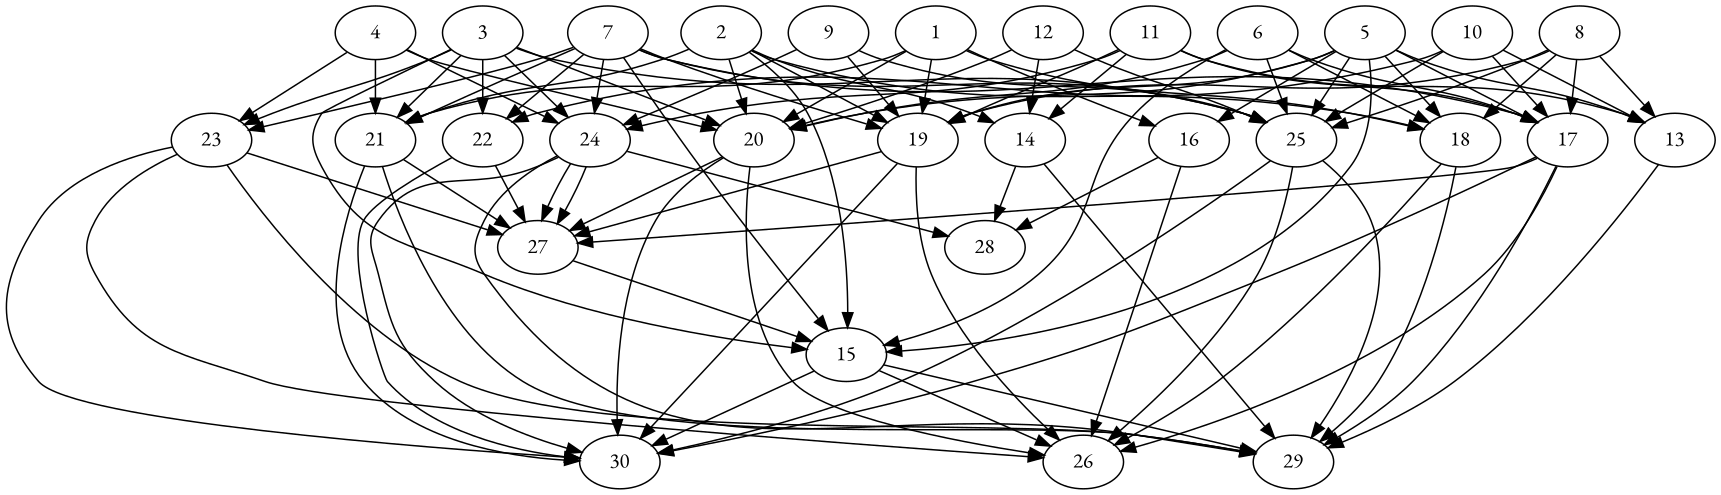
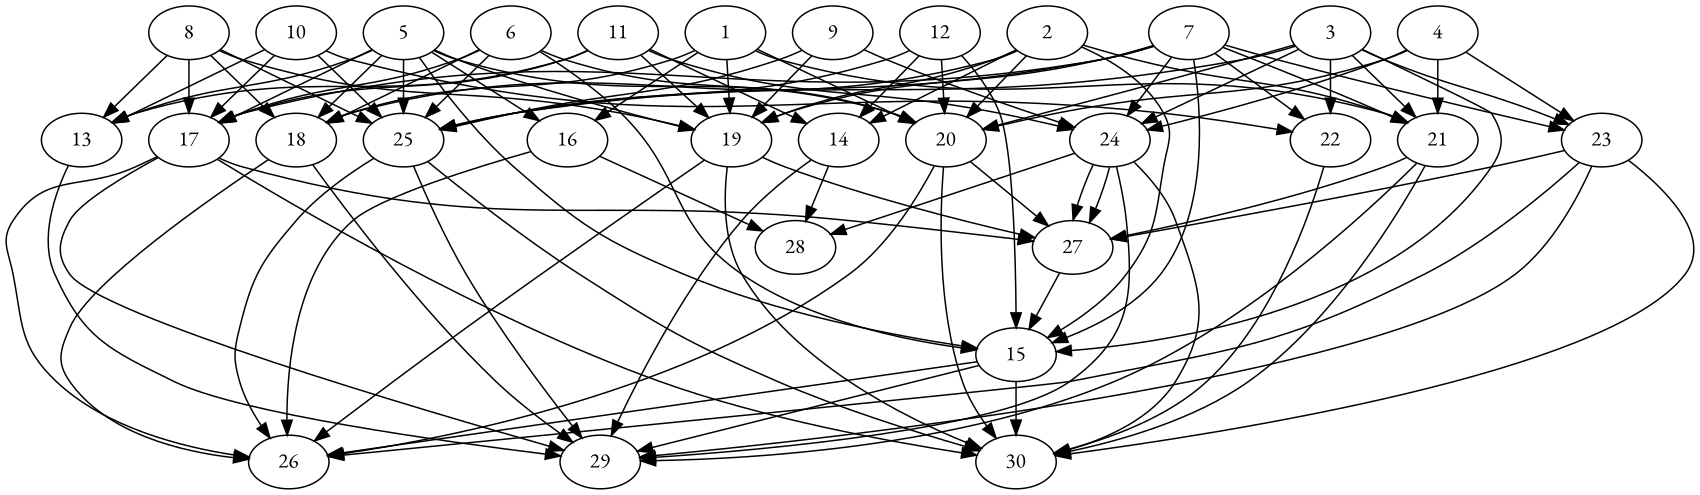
edge "12" -> "15": added
edge "22" -> "27": removed
